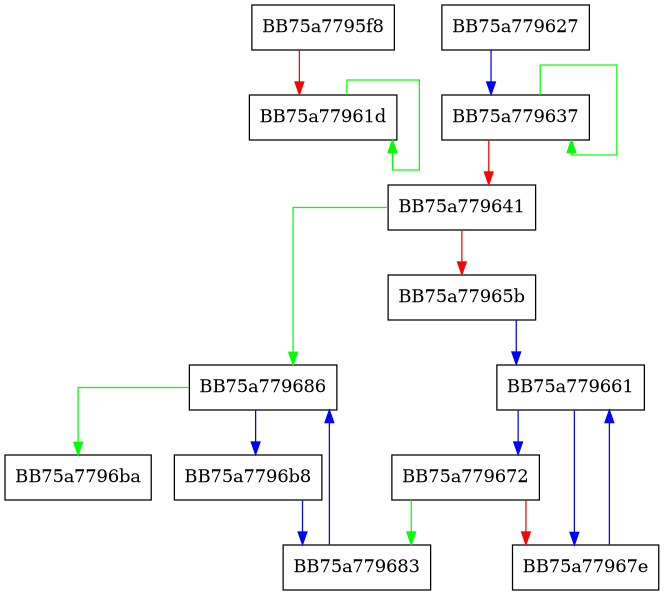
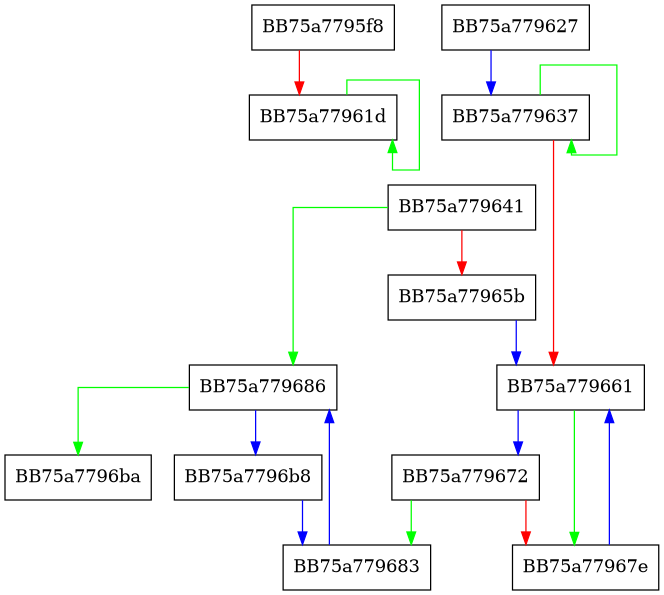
edge "BB75a779637" -> "BB75a779641": now "BB75a779637" -> "BB75a779661"
edge "BB75a779661" -> "BB75a77967e": color blue -> green
